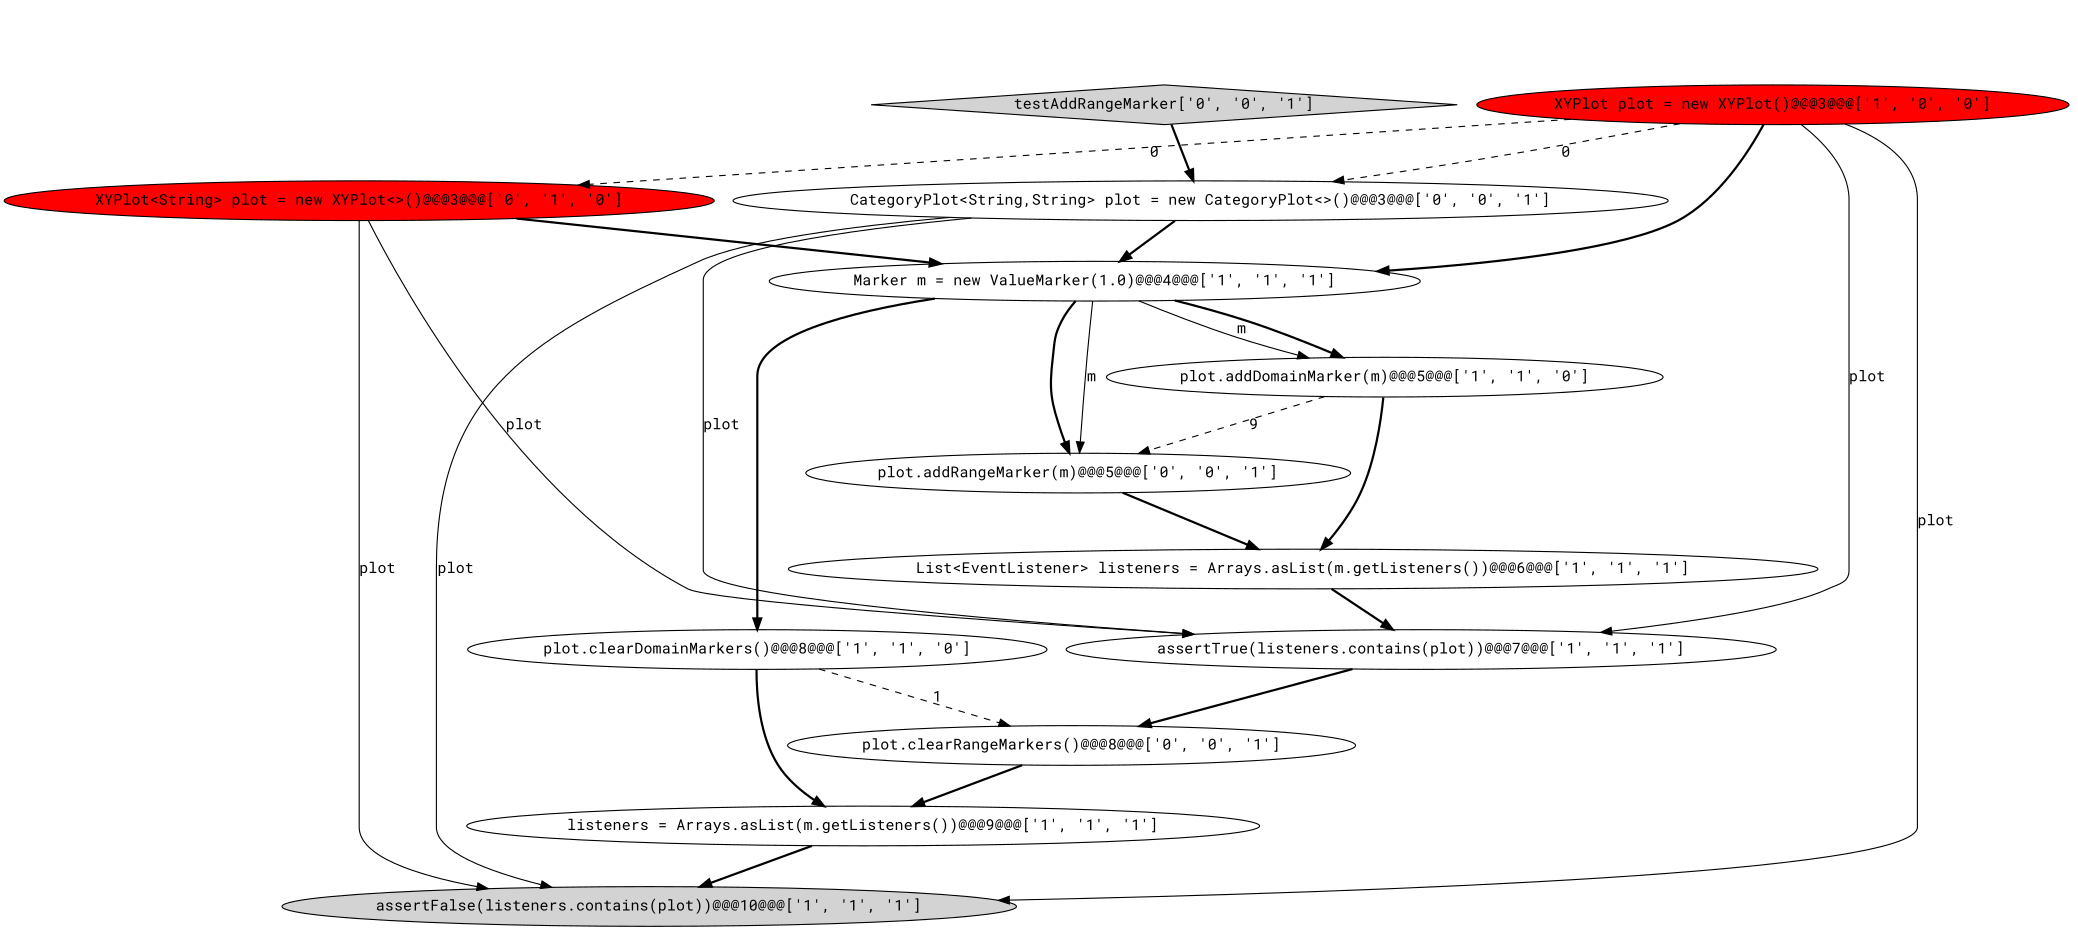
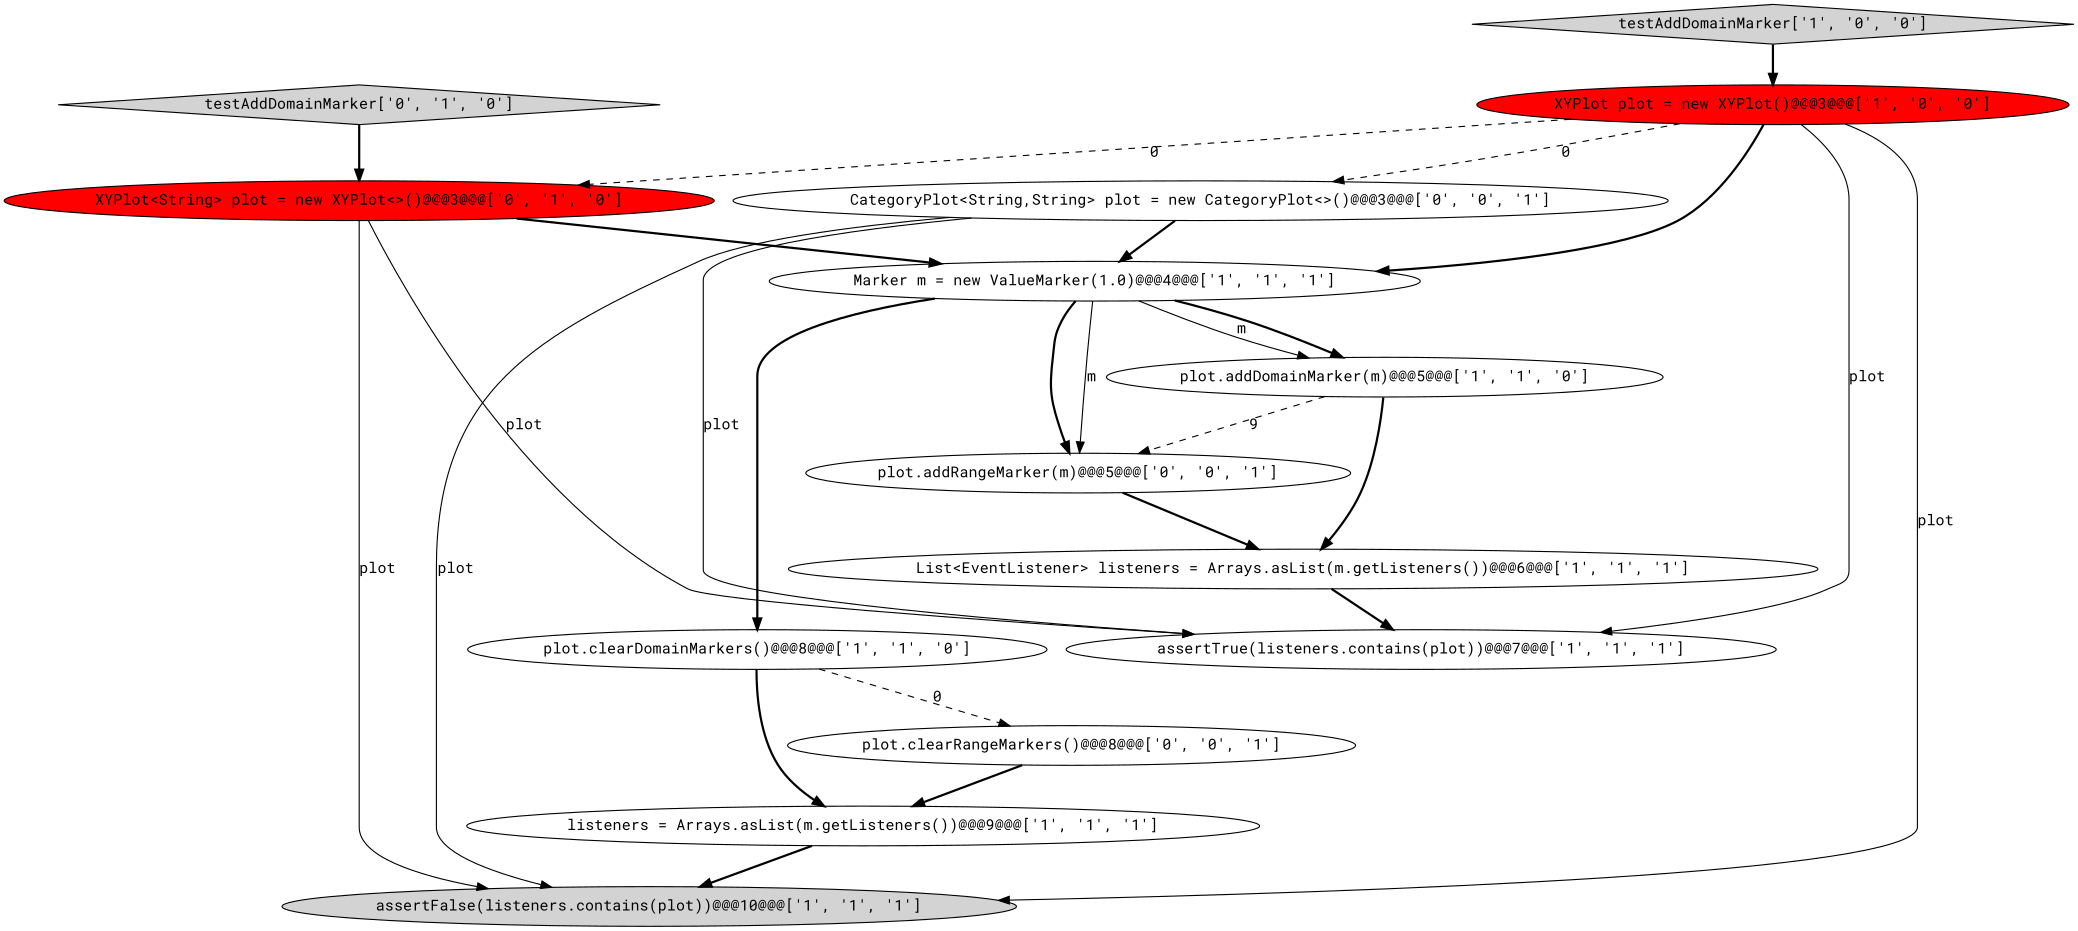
node "testAddDomainMarker['1', '0', '0']": added
node "testAddDomainMarker['0', '1', '0']": added
node "testAddRangeMarker['0', '0', '1']": removed
edge "assertTrue(listeners.contains(plot))@@@7@@@['1', '1', '1']" -> "plot.clearRangeMarkers()@@@8@@@['0', '0', '1']": removed
edge "plot.clearDomainMarkers()@@@8@@@['1', '1', '0']" -> "plot.clearRangeMarkers()@@@8@@@['0', '0', '1']": label "1" -> "0"
